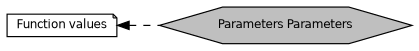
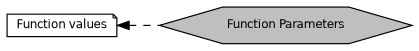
node "Parameters Parameters": label "Parameters Parameters" -> "Function Parameters"
